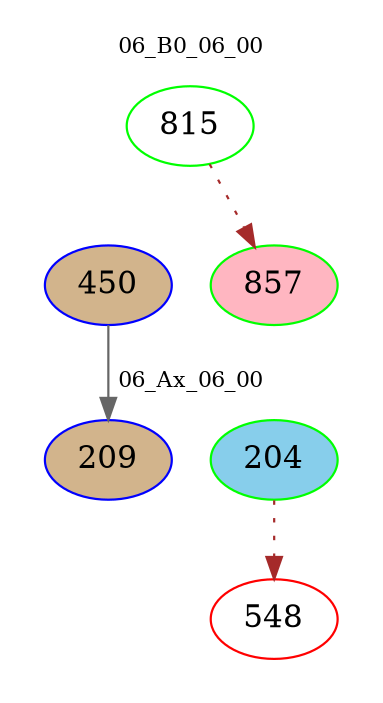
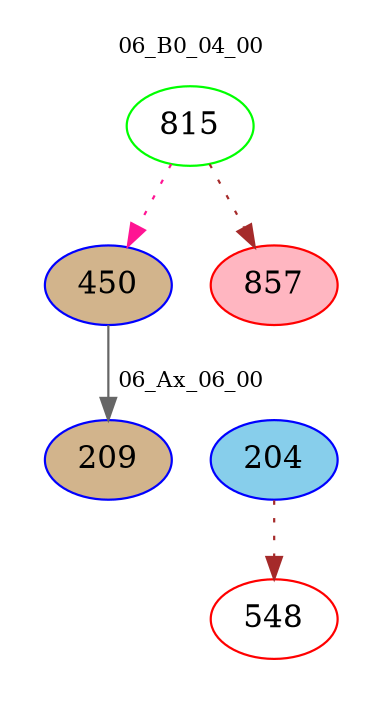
cluster "06_B0_06_00": label "06_B0_06_00" -> "06_B0_04_00"
edge "815" -> "450": added
node "857": color green -> red
node "204": color green -> blue
